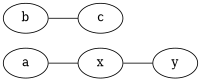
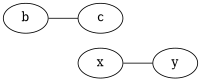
node "a": removed
